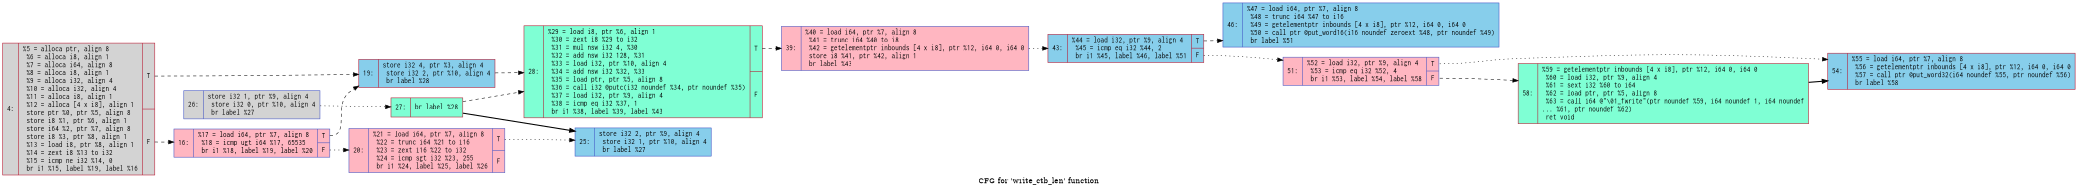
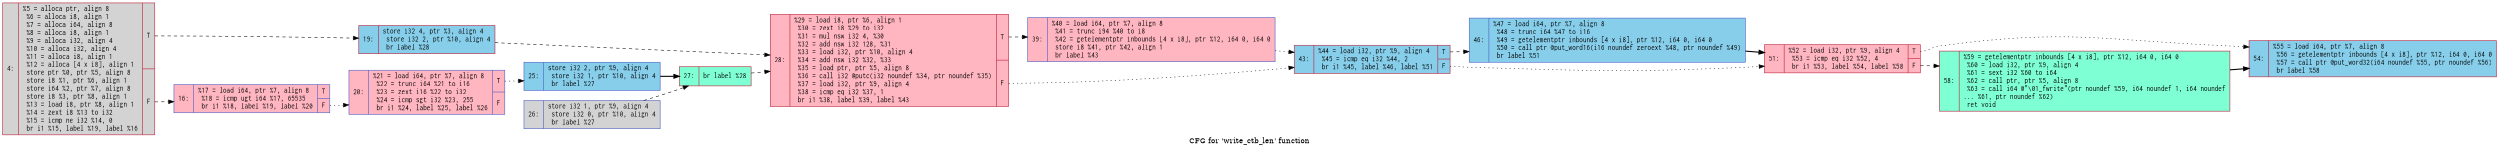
node "39:": text "%41 = trunc i64 %40 to i8" -> "%41 = trunc i94 %40 to i8"
edge "46:" -> "51:": added
node "51:": color #3d50c3ff -> #b70d28ff
node "28:": fillcolor aquamarine -> lightpink
edge "28:" -> "43:": added
node "58:": text "%62 = load ptr, ptr %5, align 8" -> "%62 = call ptr, ptr %5, align 8"
edge "26:" -> "27:": style dotted -> dashed
edge "16:" -> "19:": removed
edge "27:" -> "25:": reversed
